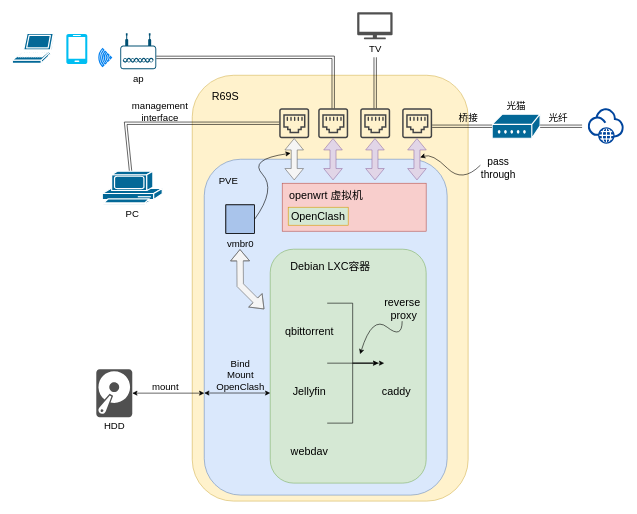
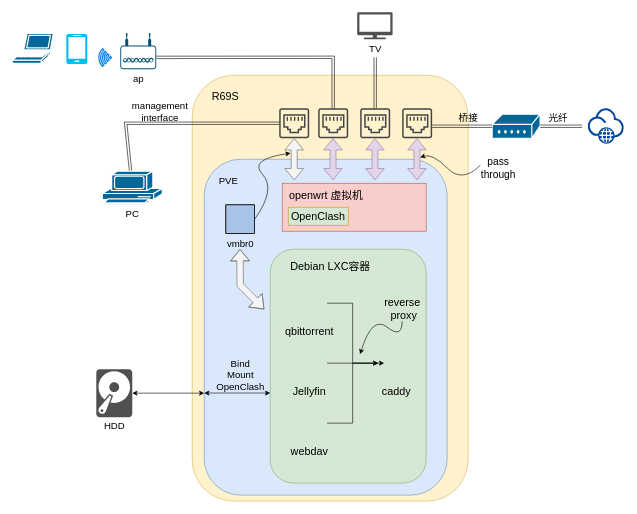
node "光猫": removed
node "mount": removed
